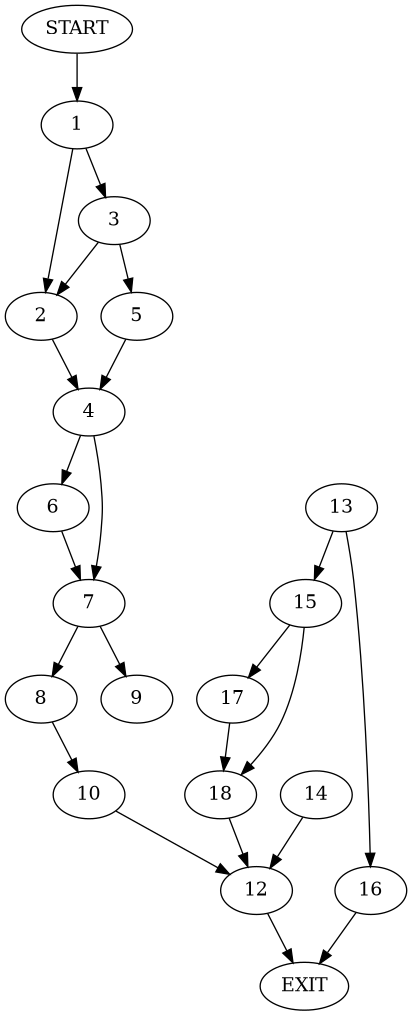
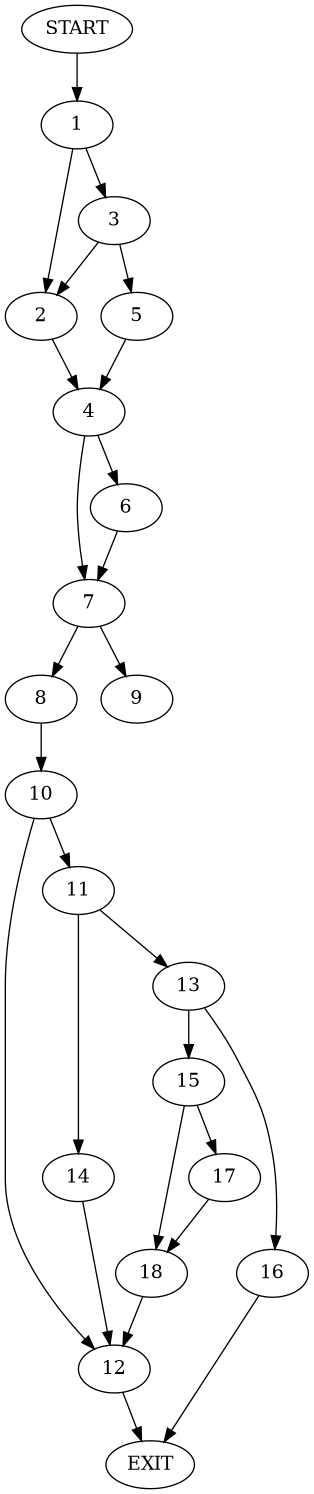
node "11": added
